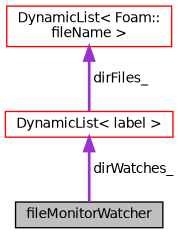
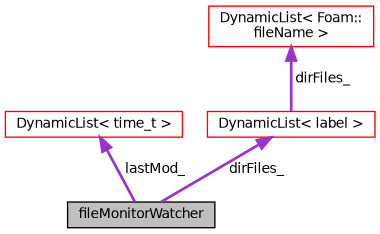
node "DynamicList< time_t >": added
edge "fileMonitorWatcher" -> "DynamicList< label >": label " dirWatches_" -> " dirFiles_"
